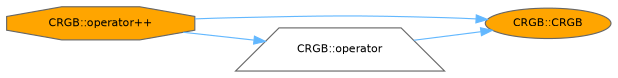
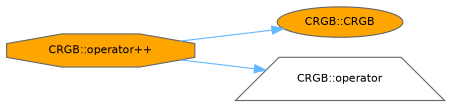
edge "CRGB::operator" -> "CRGB::CRGB": removed
